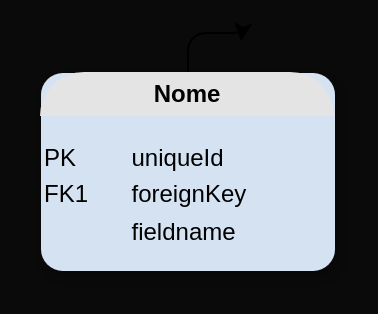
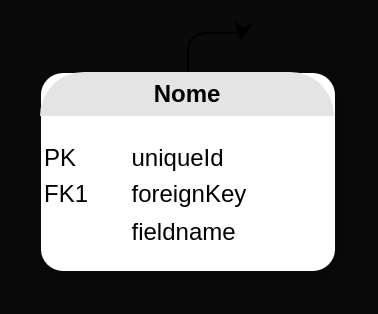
node "Nome PK uniqueId FK1 foreignKey fieldname": fillcolor #d5e2f2 -> #ffffff
